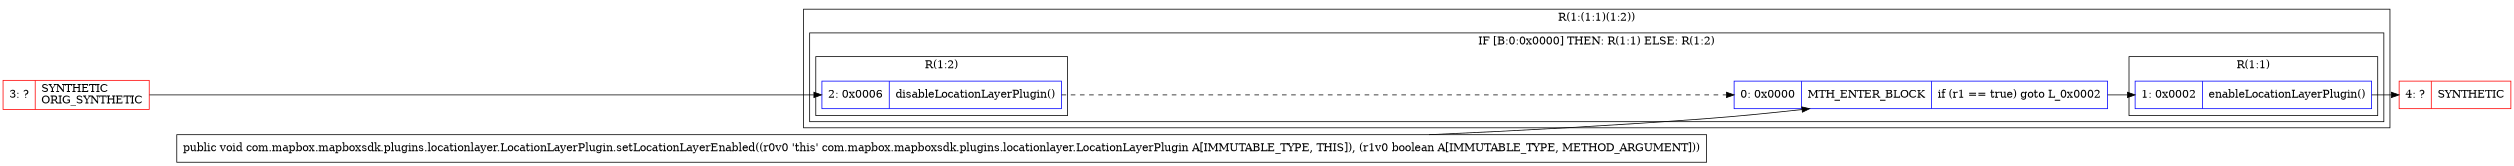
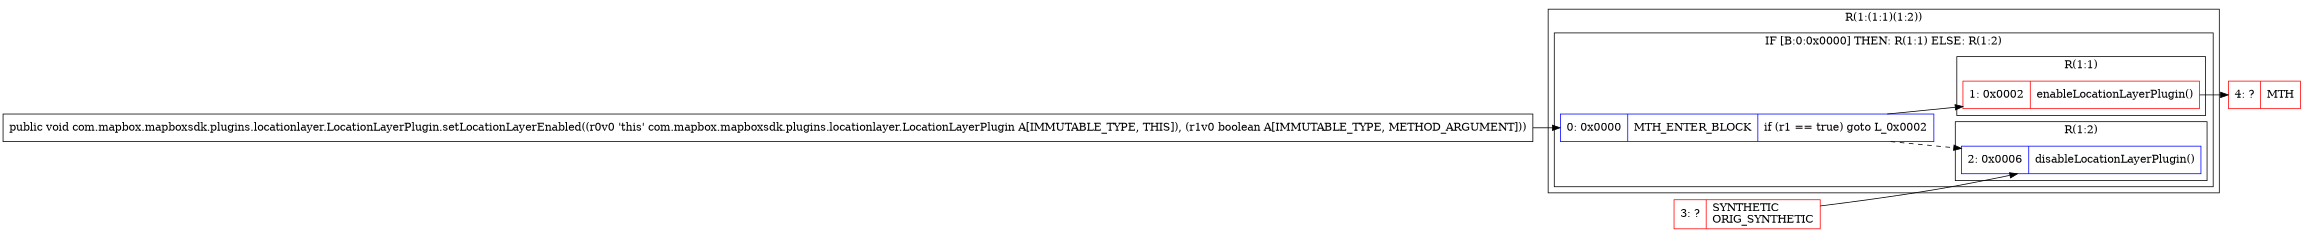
edge "2: 0x0006" -> "0: 0x0000": reversed
node "1: 0x0002": color blue -> red
node "4: ?": text "SYNTHETIC" -> "MTH"
